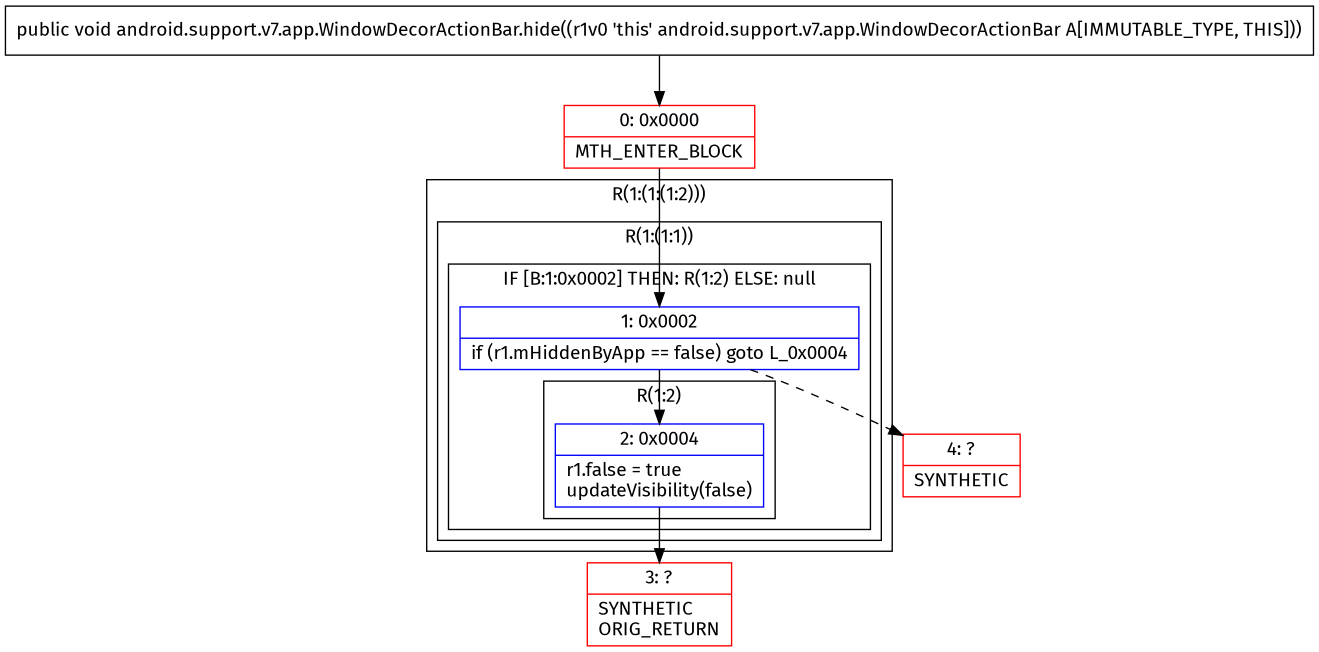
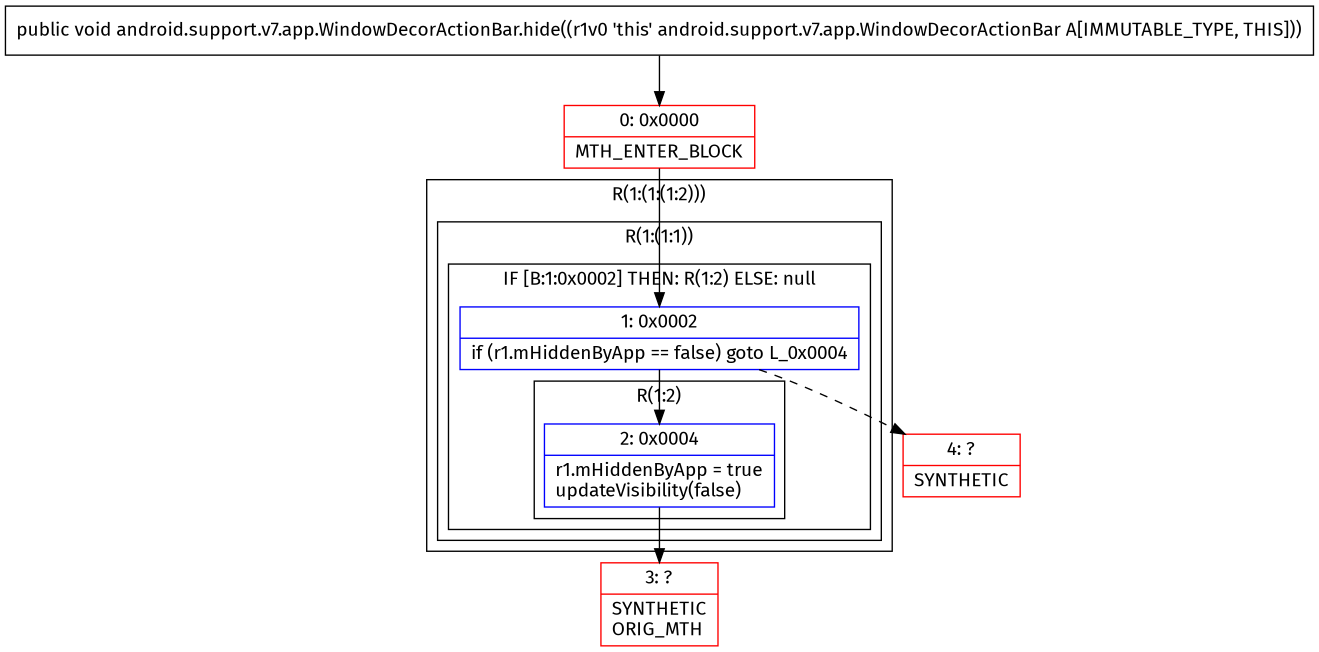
node "2: 0x0004": text "r1.false = true" -> "r1.mHiddenByApp = true"
node "3: ?": text "ORIG_RETURN" -> "ORIG_MTH"
